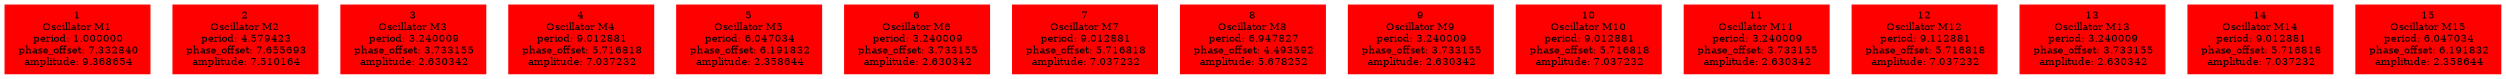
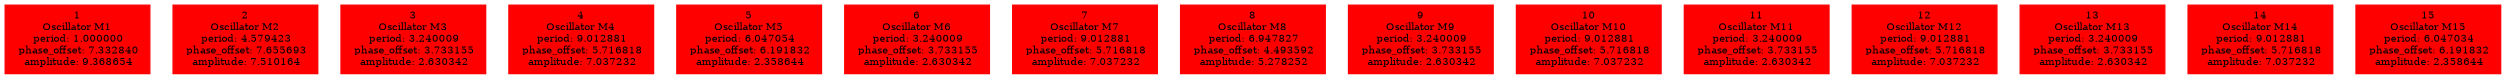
node "5": text "period: 6.047034" -> "period: 6.047054"
node "12": text "period: 9.112881" -> "period: 9.012881"
node "8": text "amplitude: 5.678252" -> "amplitude: 5.278252"
